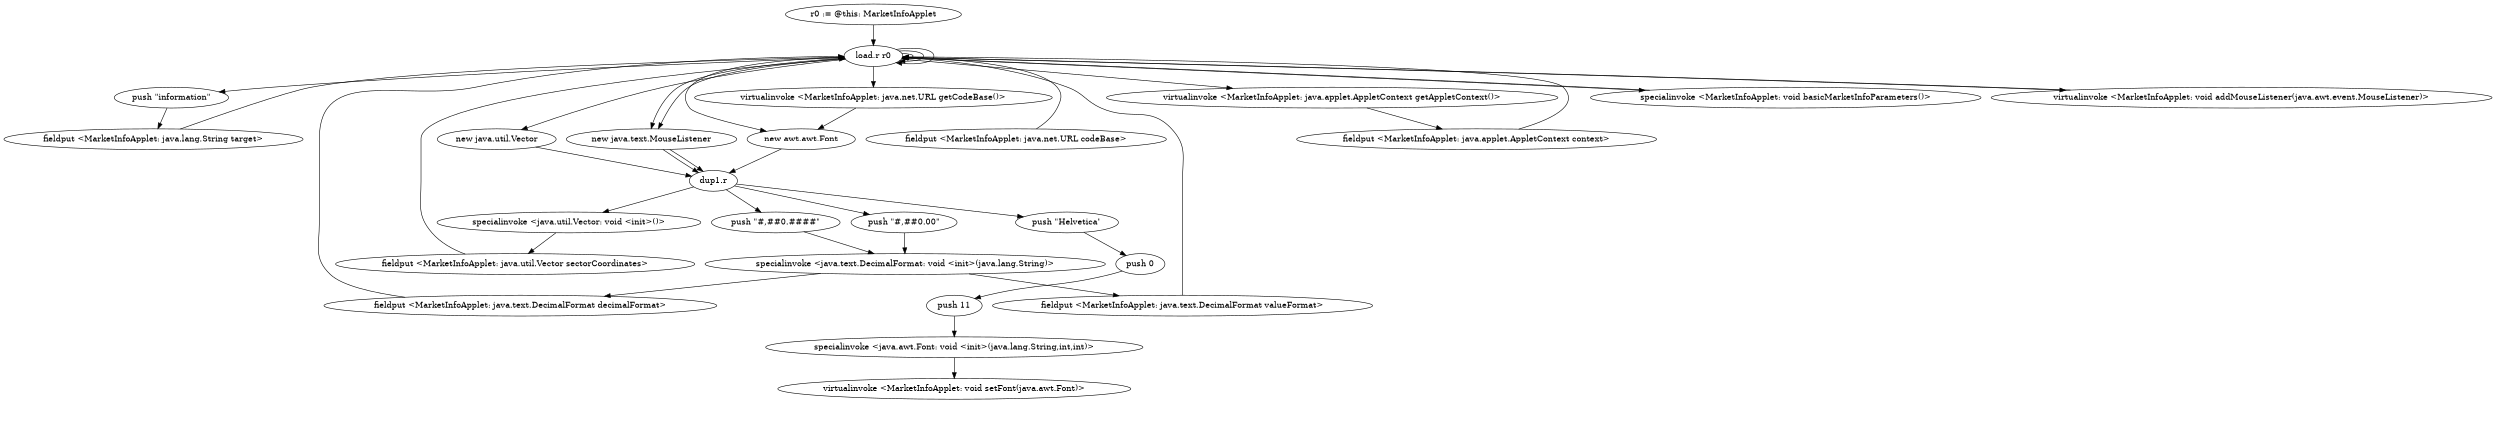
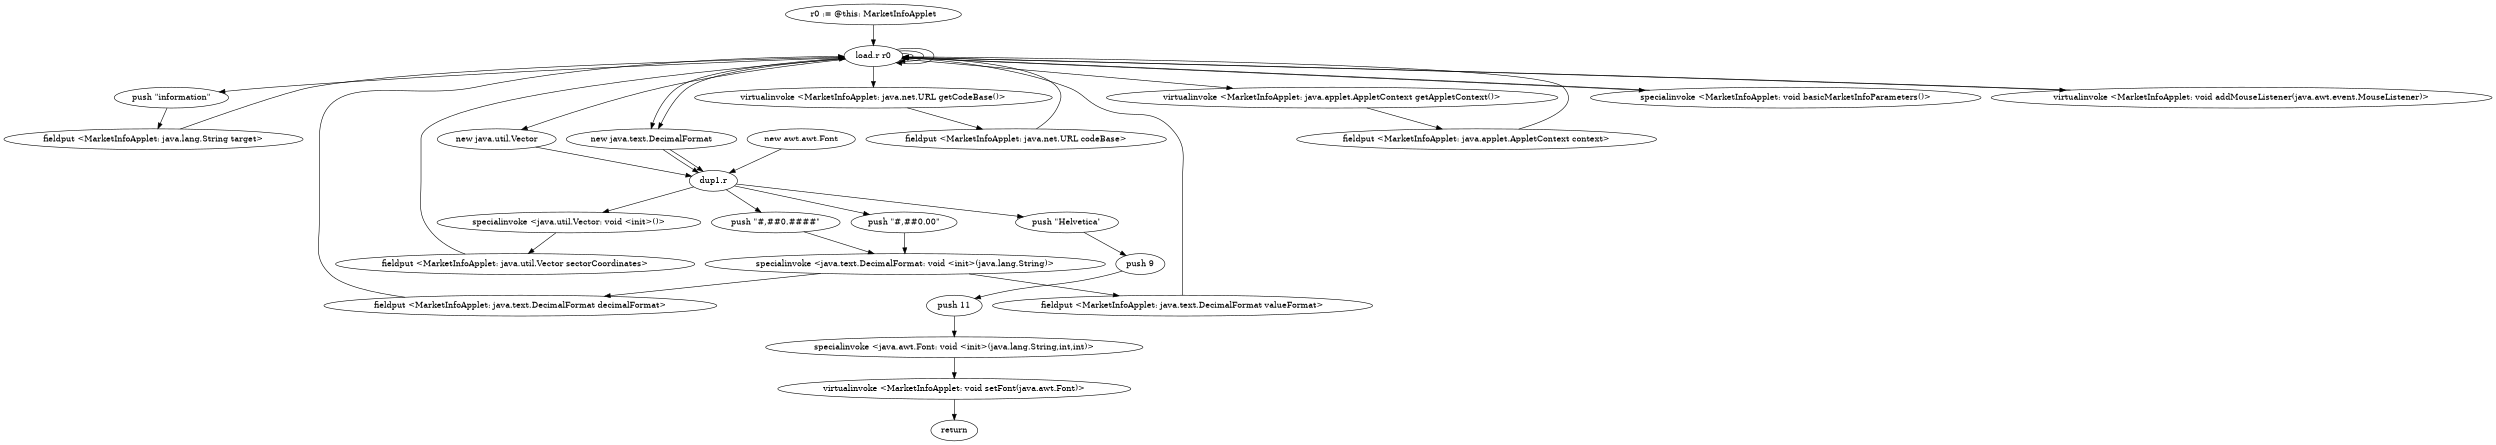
edge "load.r r0" -> "new awt.awt.Font": removed
edge "virtualinvoke <MarketInfoApplet: java.net.URL getCodeBase()>" -> "new awt.awt.Font": now "virtualinvoke <MarketInfoApplet: java.net.URL getCodeBase()>" -> "fieldput <MarketInfoApplet: java.net.URL codeBase>"
node "new java.text.MouseListener": label "new java.text.MouseListener" -> "new java.text.DecimalFormat"
node "push 0": label "push 0" -> "push 9"
node "return": added
